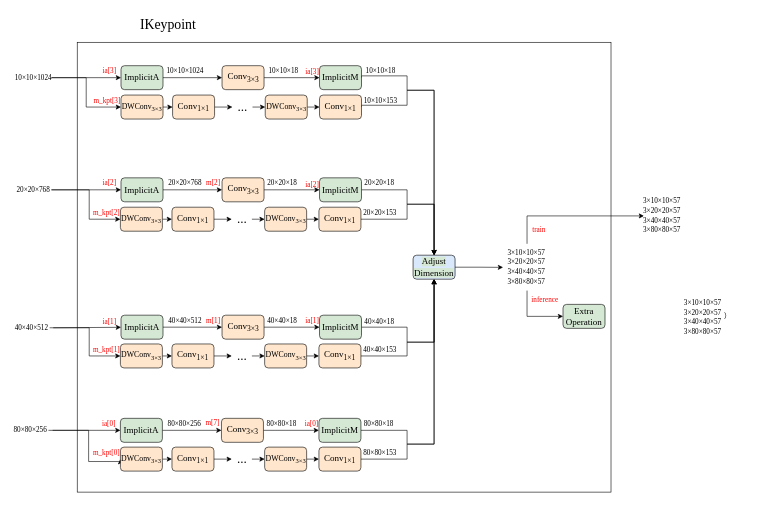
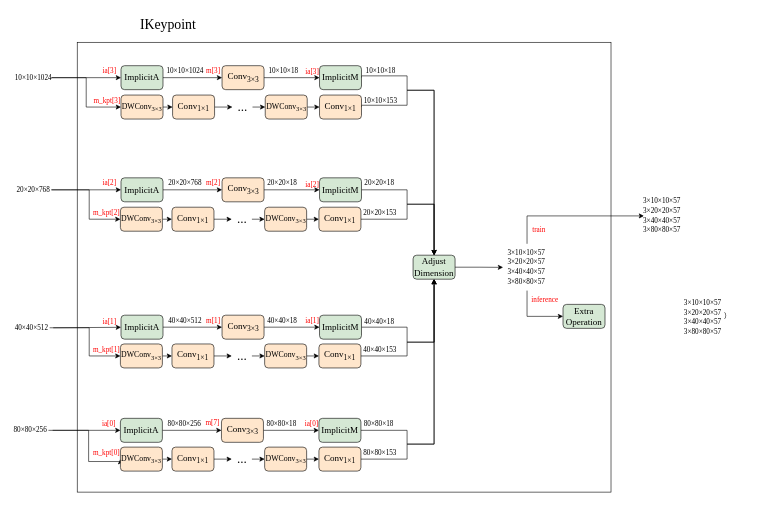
node "m[3]": added
node "Adjust Dimension": fillcolor #dae8fc -> #d5e8d4
